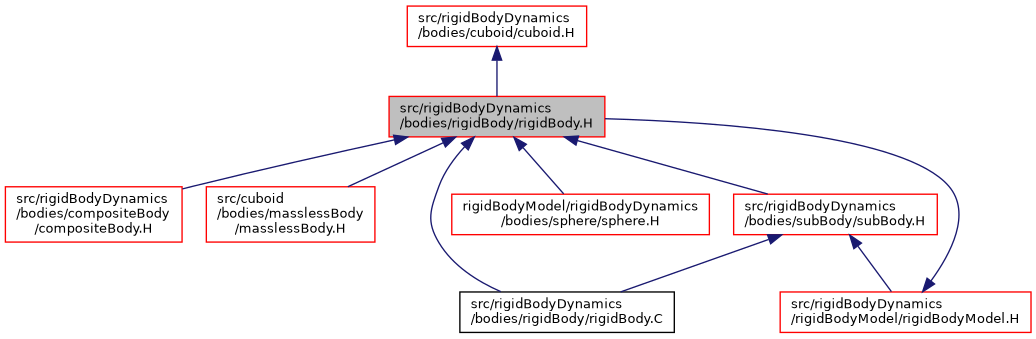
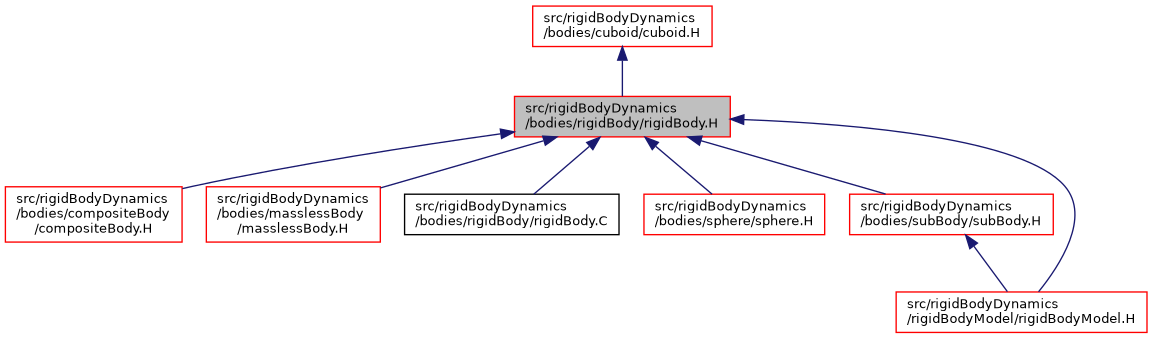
edge "src/rigidBodyDynamics /bodies/rigidBody/rigidBody.H" -> "src/rigidBodyDynamics /rigidBodyModel/rigidBodyModel.H": reversed
node "src/cuboid /bodies/masslessBody /masslessBody.H": label "src/cuboid /bodies/masslessBody /masslessBody.H" -> "src/rigidBodyDynamics /bodies/masslessBody /masslessBody.H"
node "rigidBodyModel/rigidBodyDynamics /bodies/sphere/sphere.H": label "rigidBodyModel/rigidBodyDynamics /bodies/sphere/sphere.H" -> "src/rigidBodyDynamics /bodies/sphere/sphere.H"
edge "src/rigidBodyDynamics /bodies/rigidBody/rigidBody.C" -> "src/rigidBodyDynamics /bodies/subBody/subBody.H": removed
